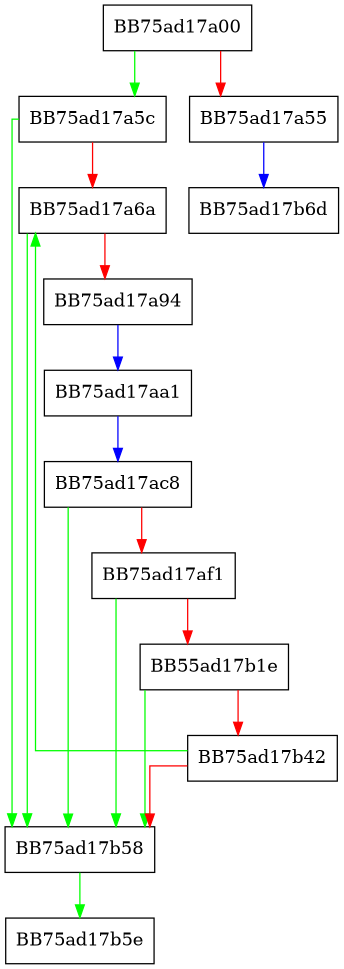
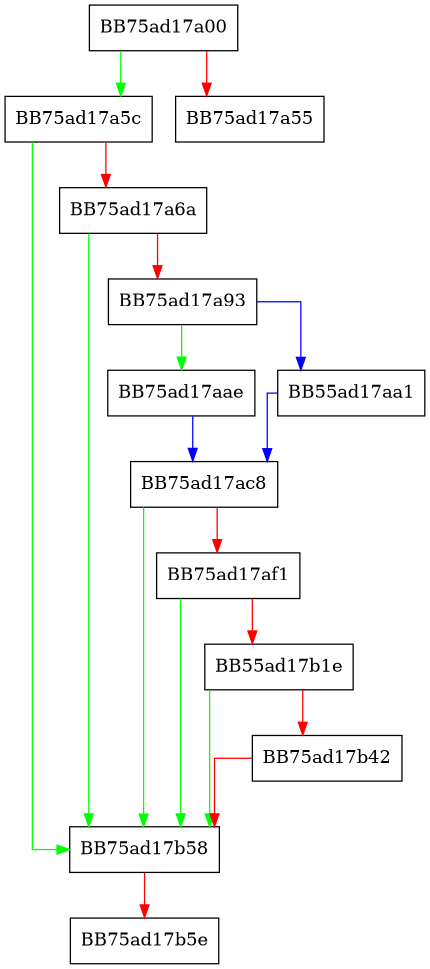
node "BB75ad17b6d": removed
node "BB75ad17a94": label "BB75ad17a94" -> "BB75ad17a93"
node "BB75ad17aa1": label "BB75ad17aa1" -> "BB55ad17aa1"
node "BB75ad17aae": added
edge "BB75ad17b42" -> "BB75ad17a6a": removed
edge "BB75ad17b58" -> "BB75ad17b5e": color green -> red
